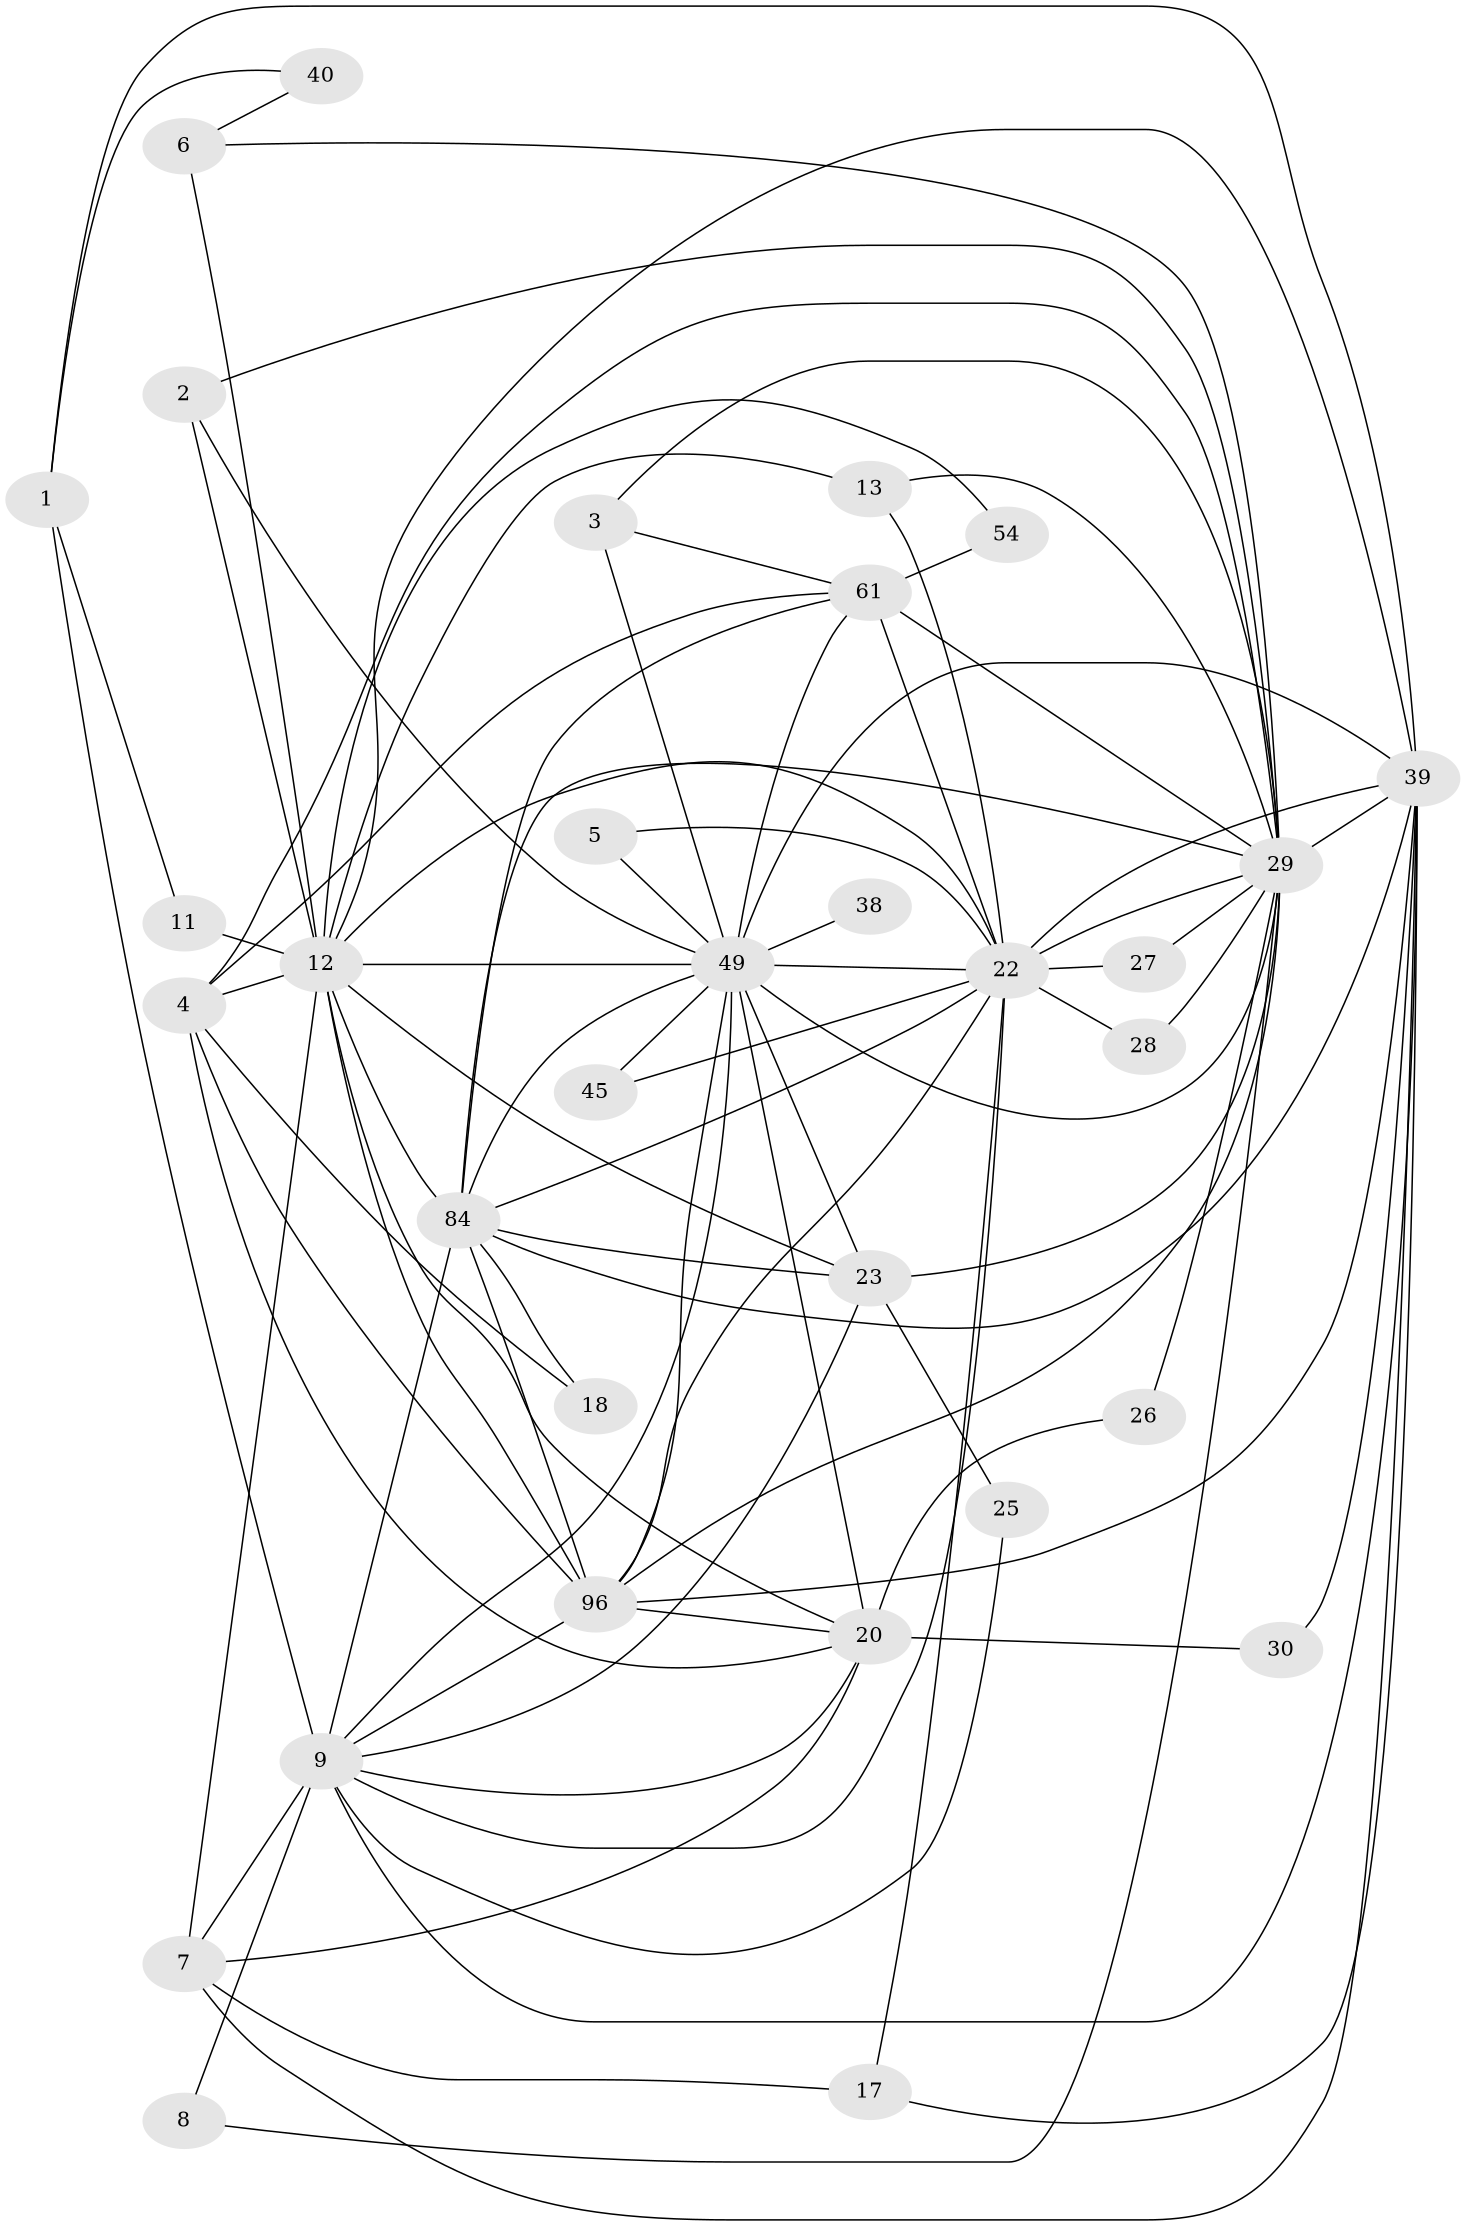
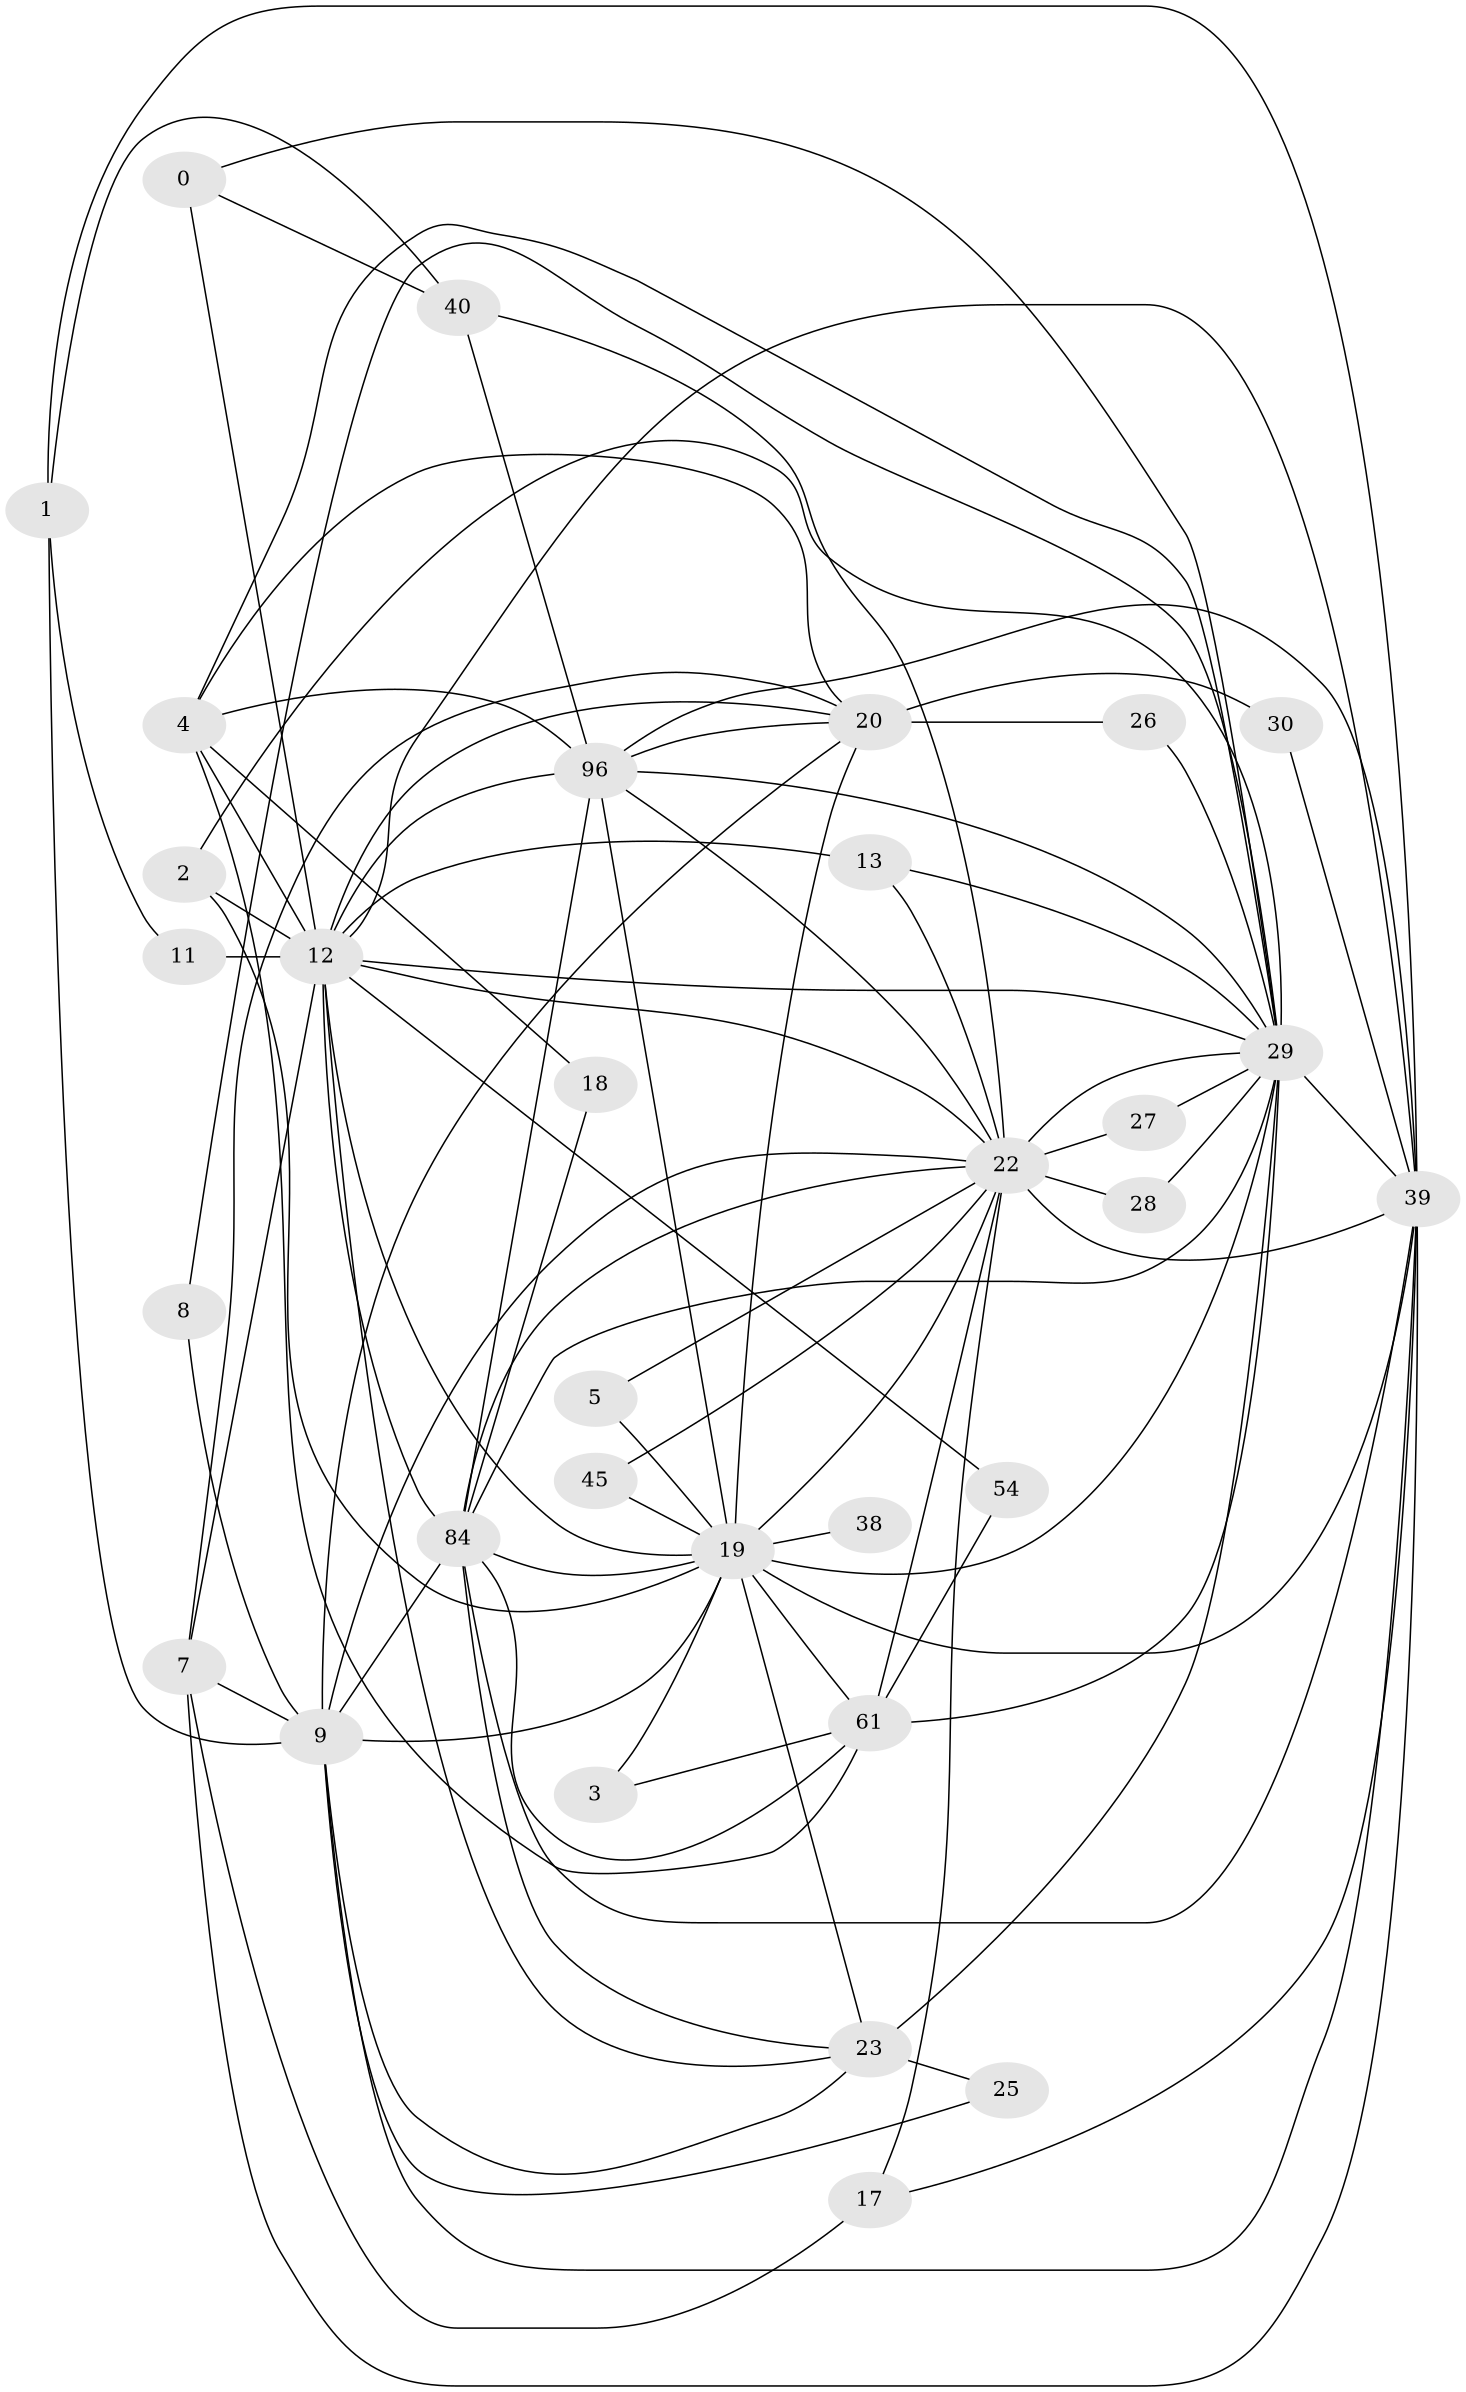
node "6": label "6" -> "0"
edge "3" -- "29": now "12" -- "29"
edge "40" -- "22": added
node "49": label "49" -> "19"
edge "96" -- "9": now "96" -- "40"
